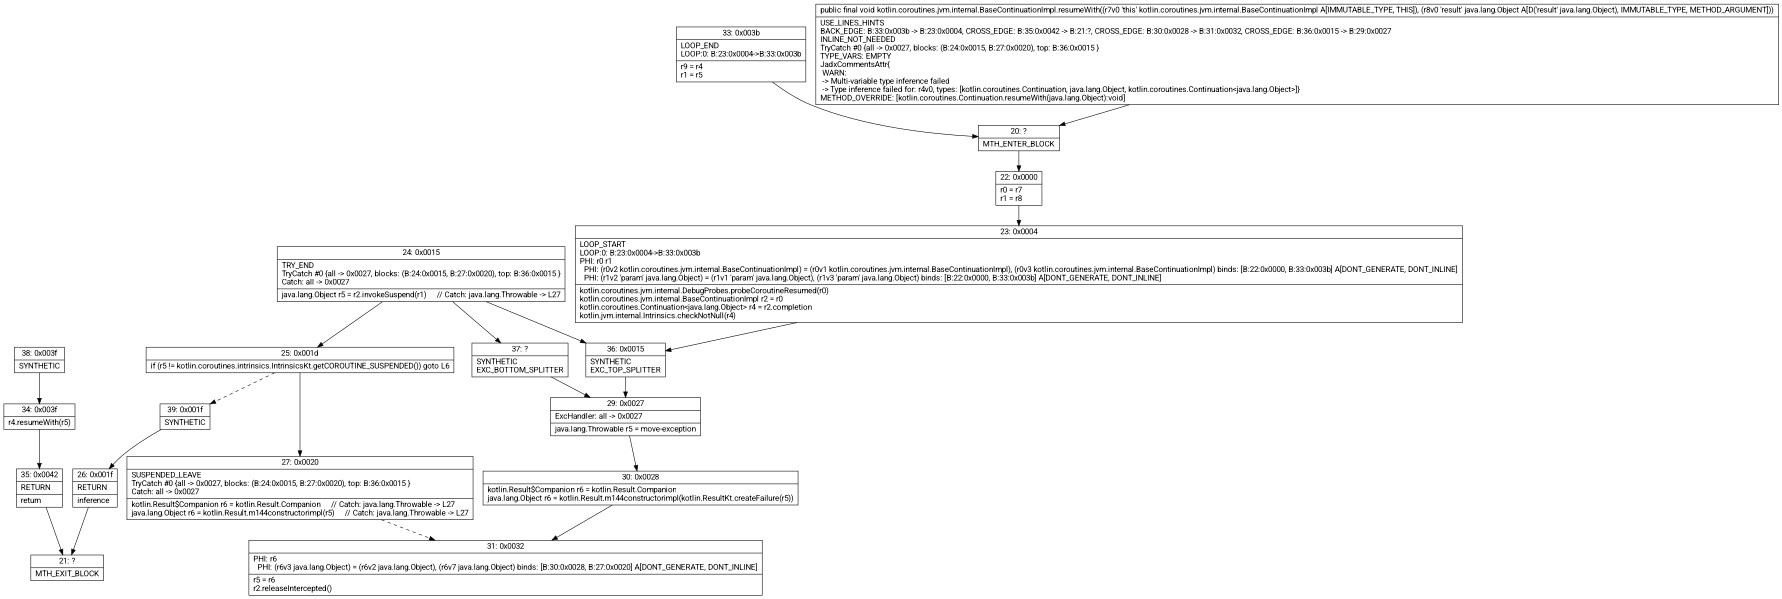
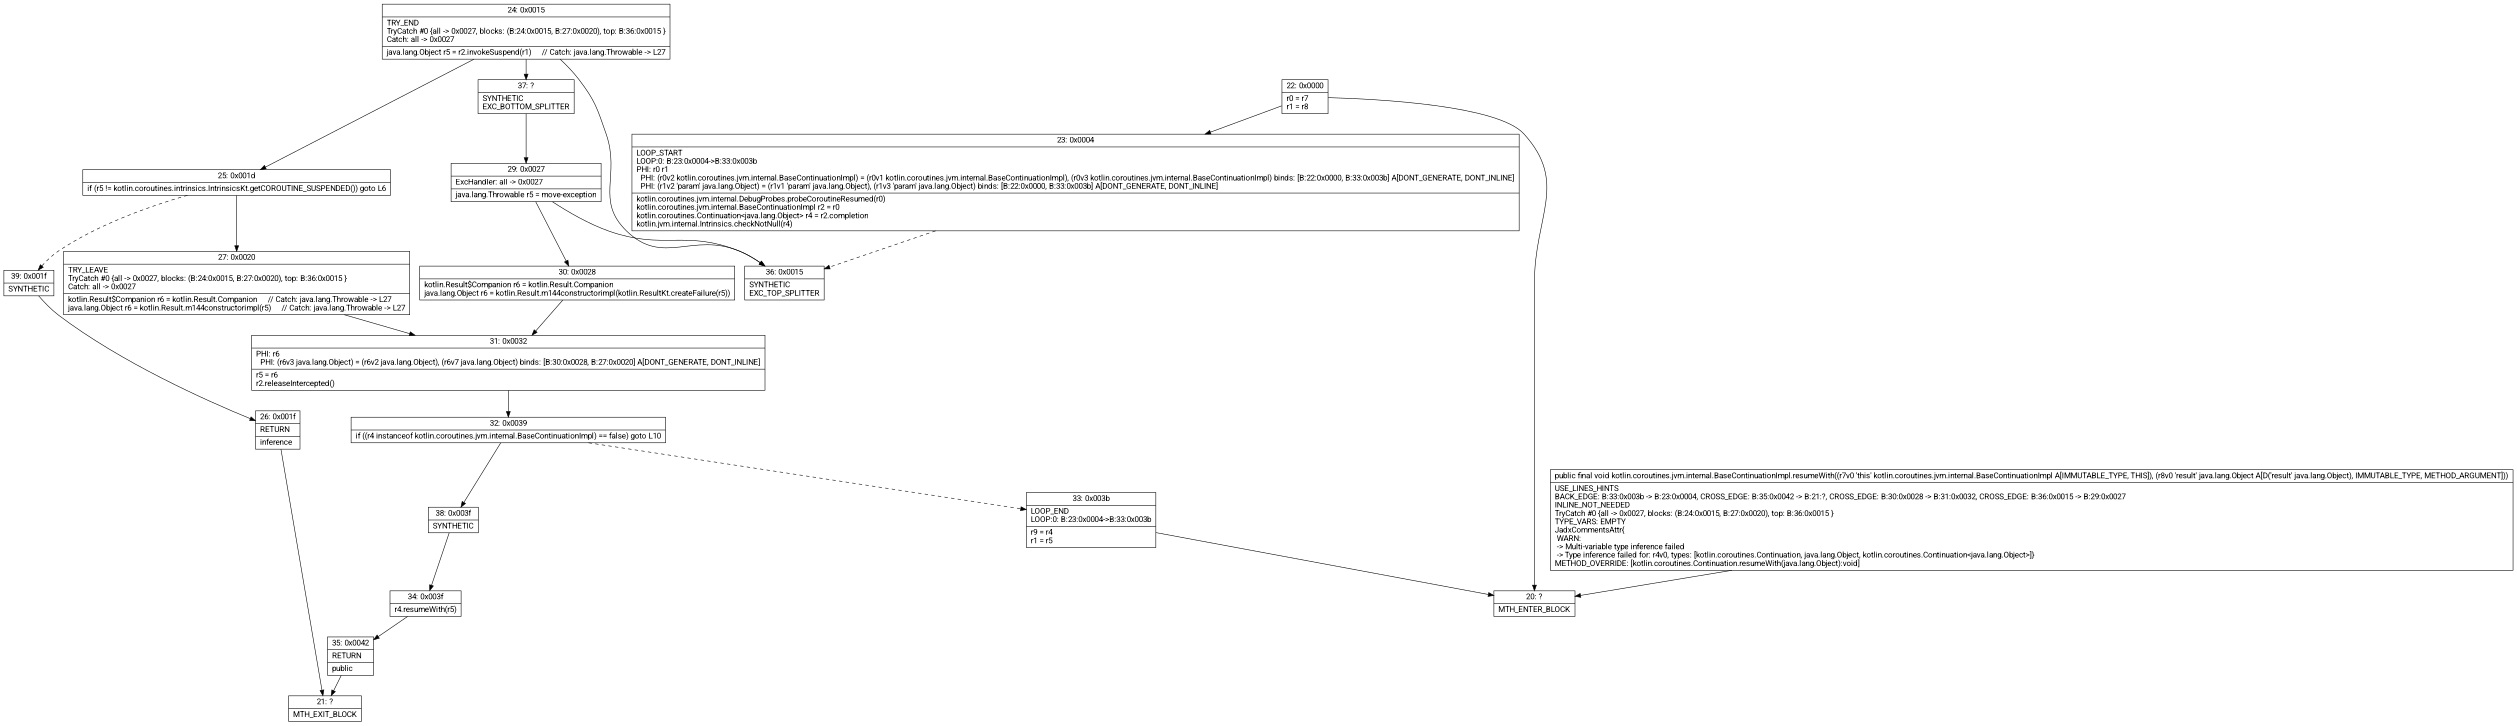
edge "20: ?" -> "22: 0x0000": reversed
edge "23: 0x0004" -> "36: 0x0015": style solid -> dashed
edge "36: 0x0015" -> "29: 0x0027": reversed
node "32: 0x0039": added
node "27: 0x0020": text "SUSPENDED_LEAVE" -> "TRY_LEAVE"
node "35: 0x0042": text "return" -> "public"
edge "27: 0x0020" -> "31: 0x0032": style dashed -> solid
